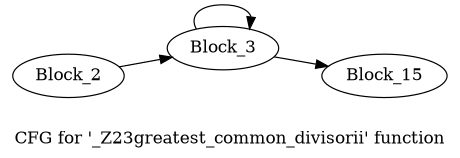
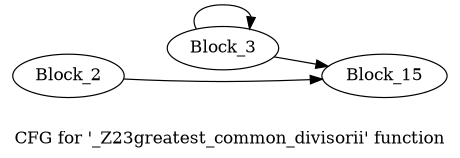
edge "Block_2" -> "Block_3": now "Block_2" -> "Block_15"
